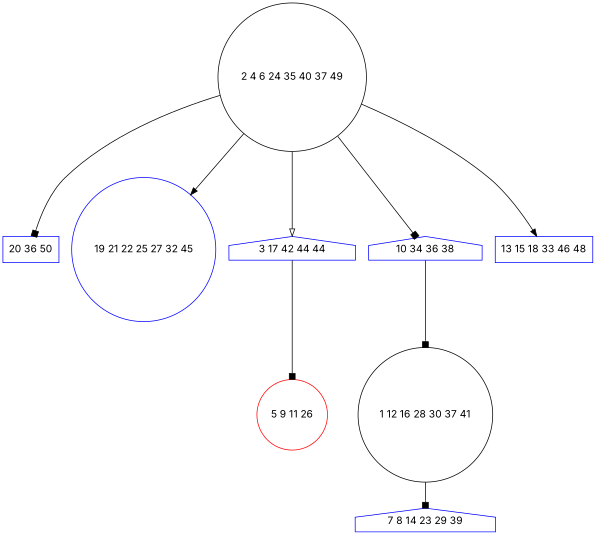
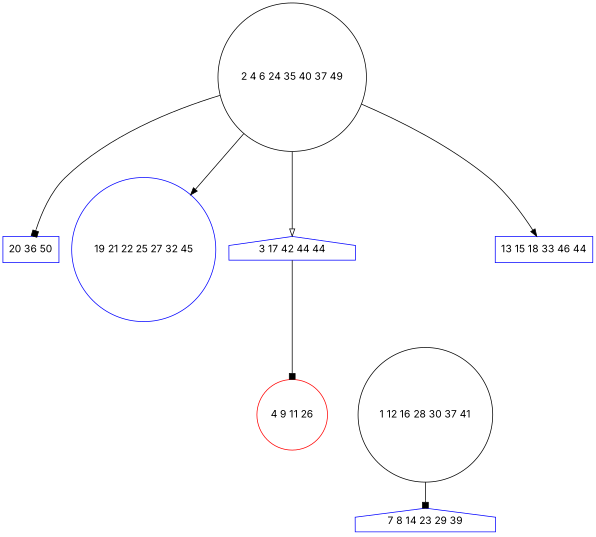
node "10 34 36 38": removed
node "13 15 18 33 46 48": label "13 15 18 33 46 48" -> "13 15 18 33 46 44"
node "5 9 11 26": label "5 9 11 26" -> "4 9 11 26"
